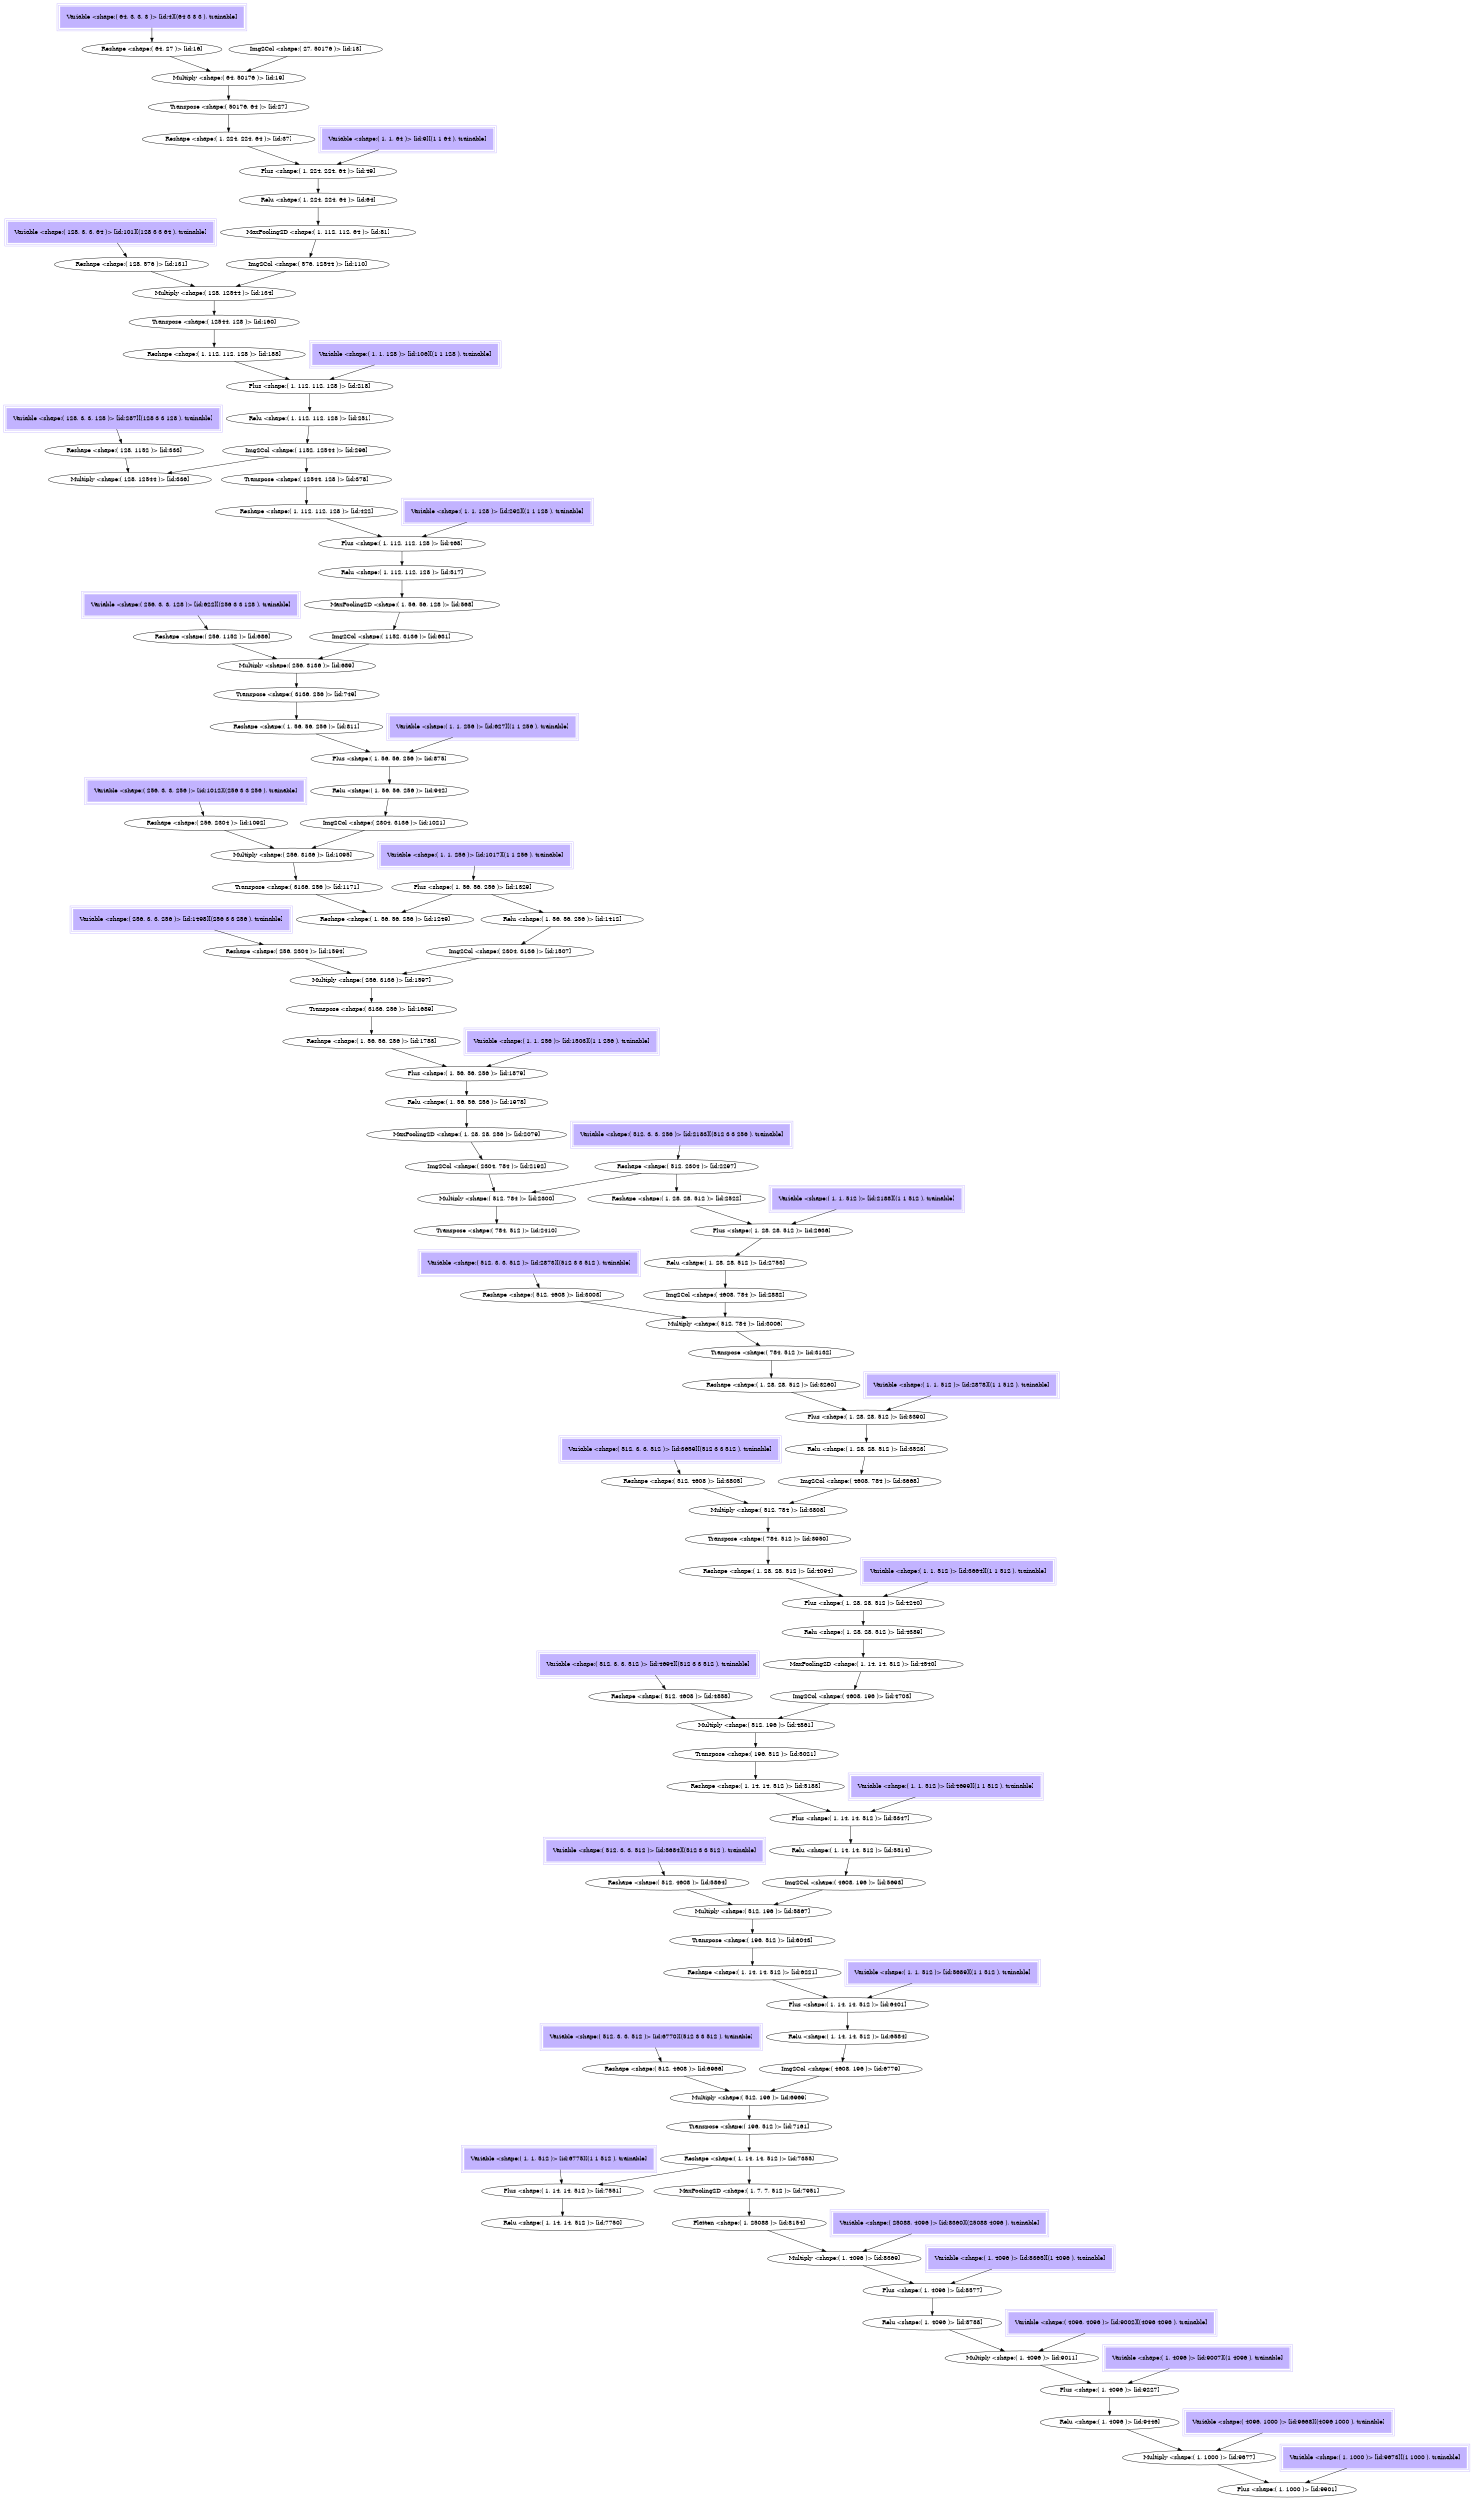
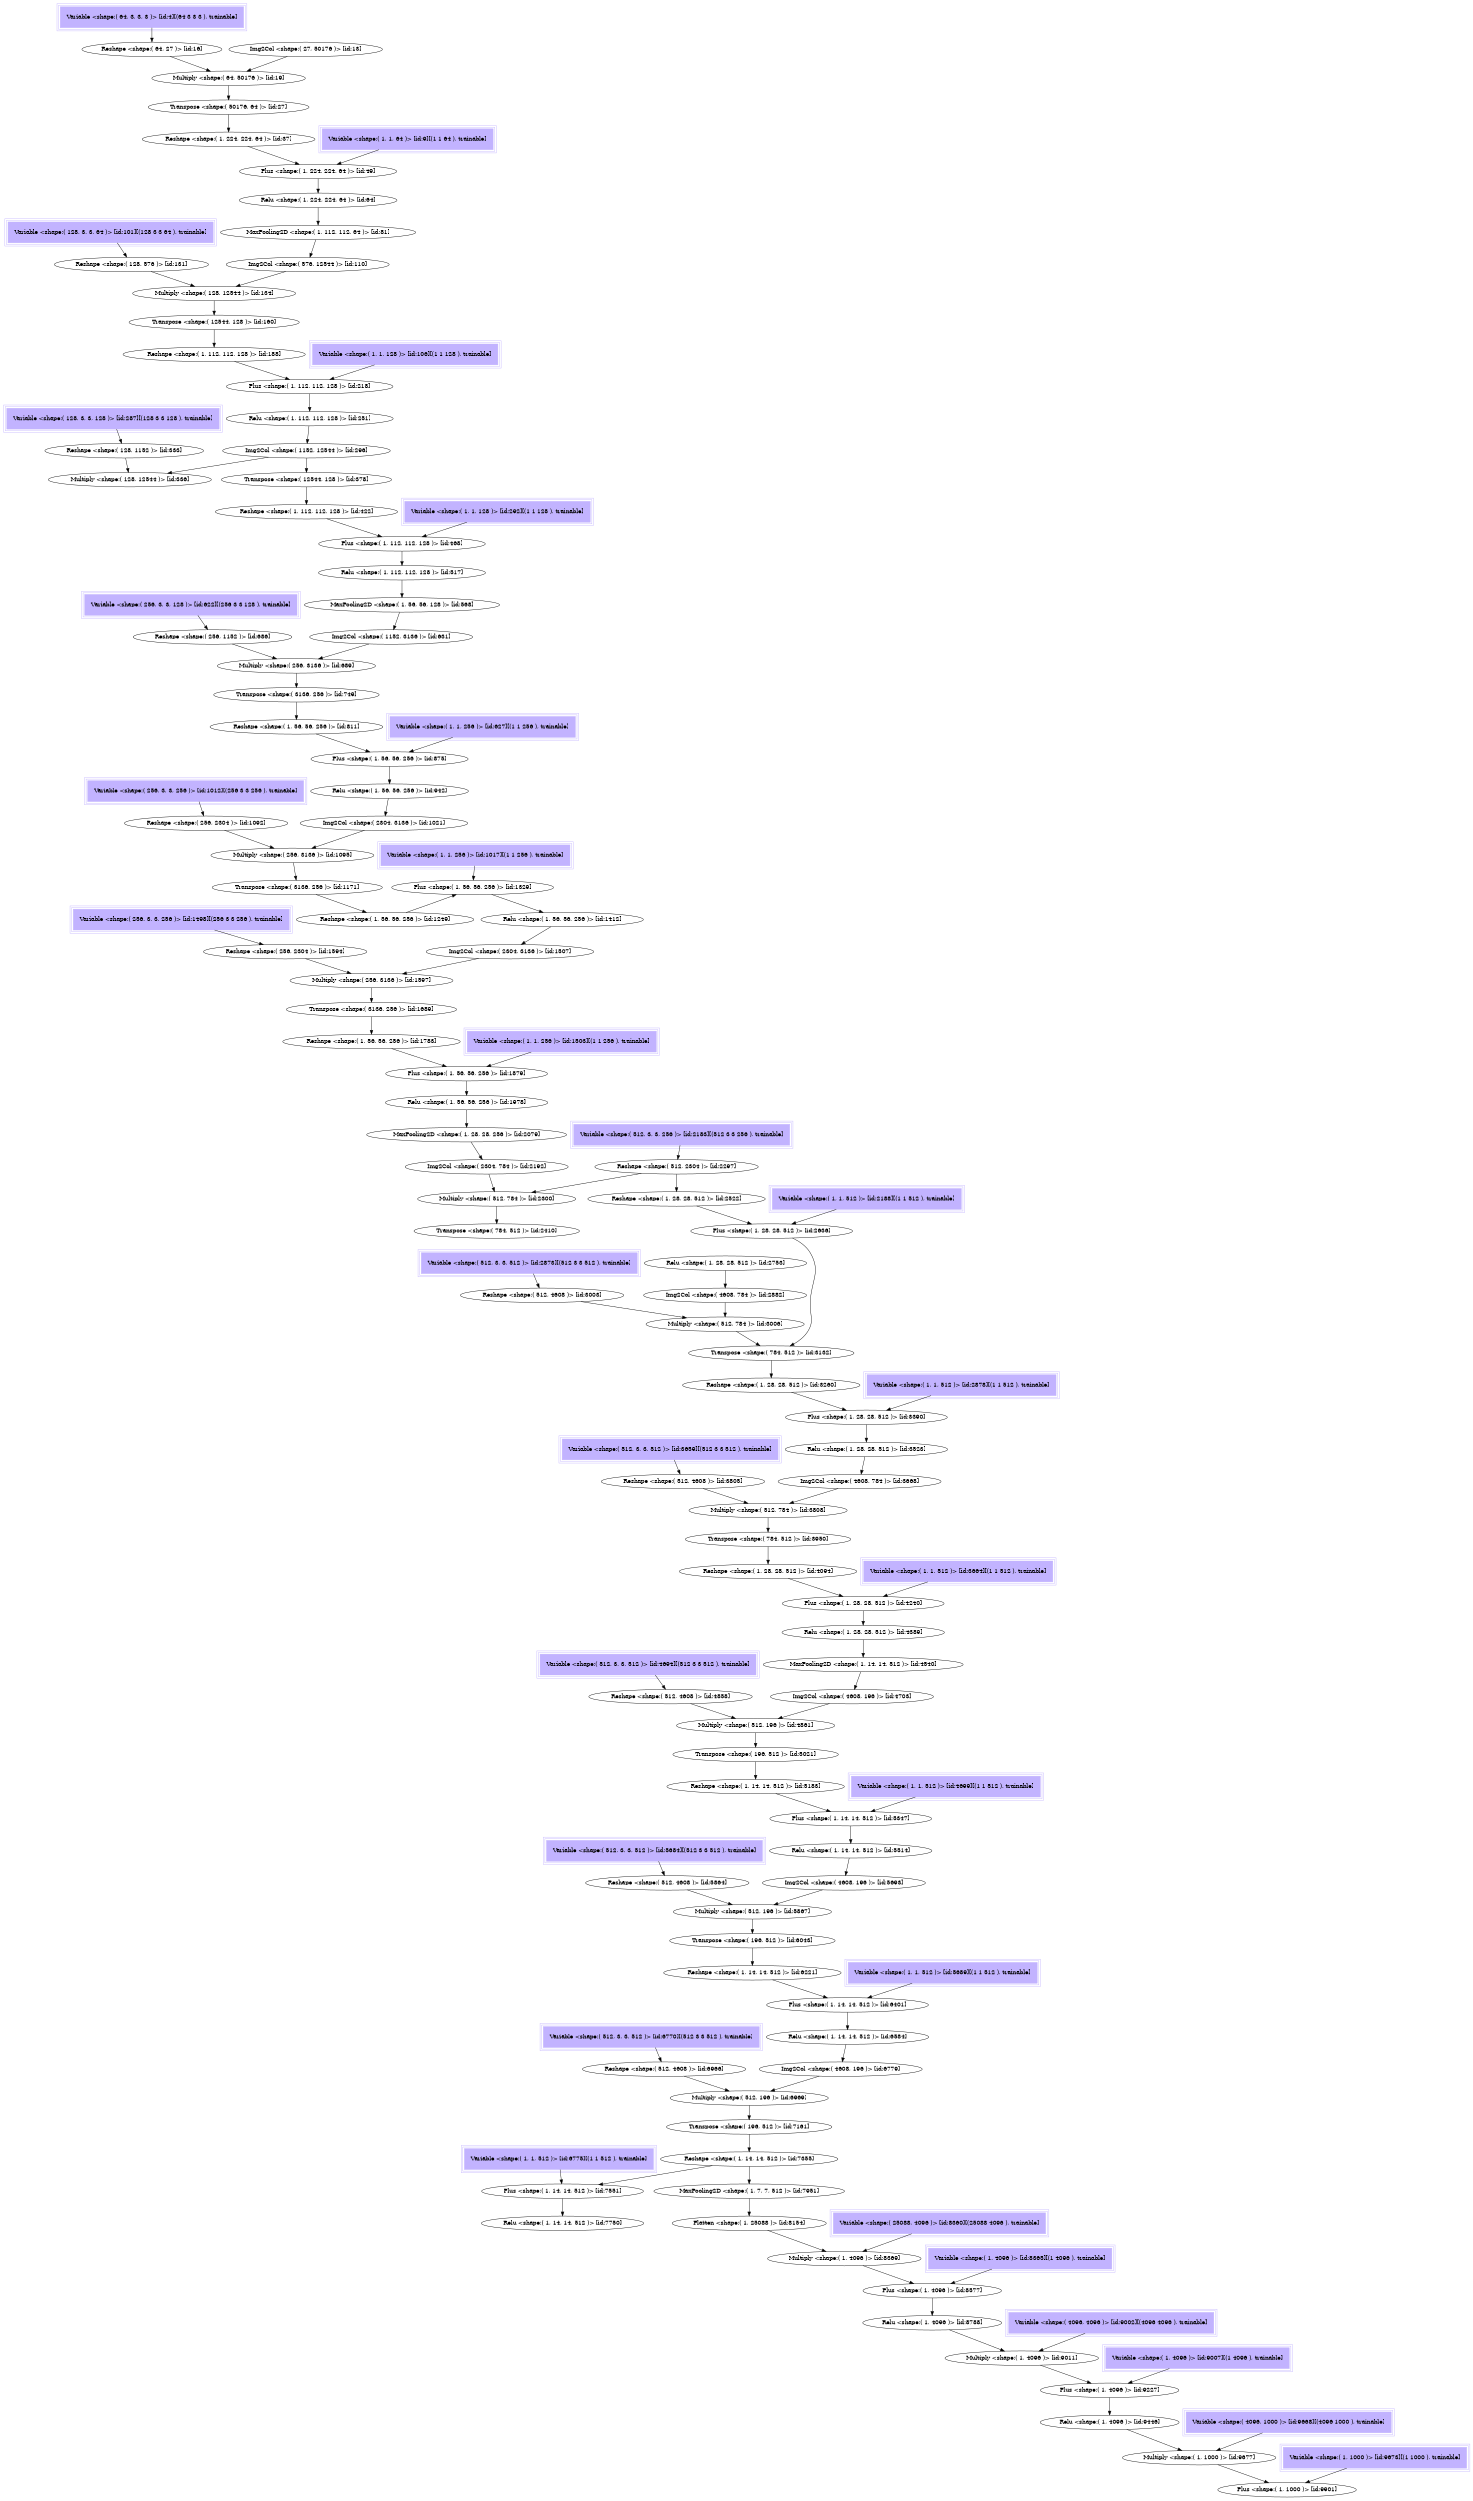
edge "Plus <shape:( 1, 56, 56, 256 )> [id:1329]" -> "Reshape <shape:( 1, 56, 56, 256 )> [id:1249]": reversed
edge "Plus <shape:( 1, 28, 28, 512 )> [id:2636]" -> "Relu <shape:( 1, 28, 28, 512 )> [id:2753]": now "Plus <shape:( 1, 28, 28, 512 )> [id:2636]" -> "Transpose <shape:( 784, 512 )> [id:3132]"
